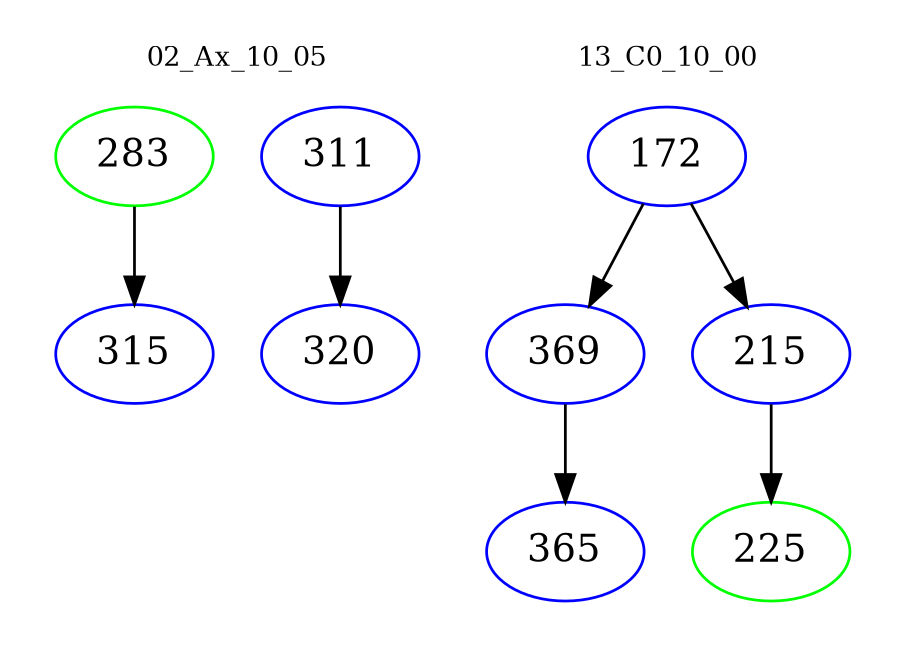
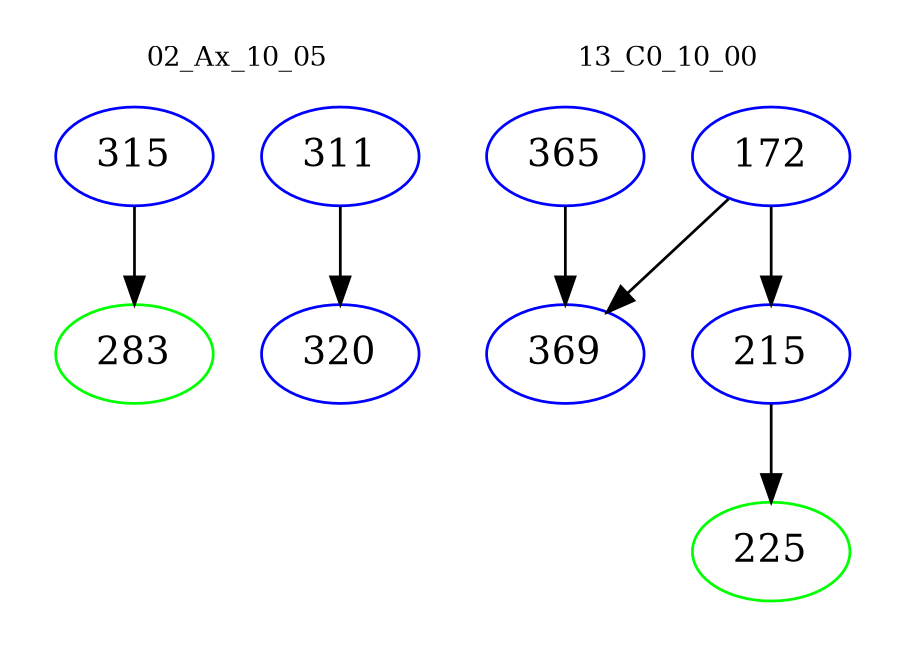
edge "283" -> "315": reversed
edge "369" -> "365": reversed
